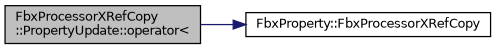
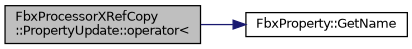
node "FbxProperty::FbxProcessorXRefCopy": label "FbxProperty::FbxProcessorXRefCopy" -> "FbxProperty::GetName"
